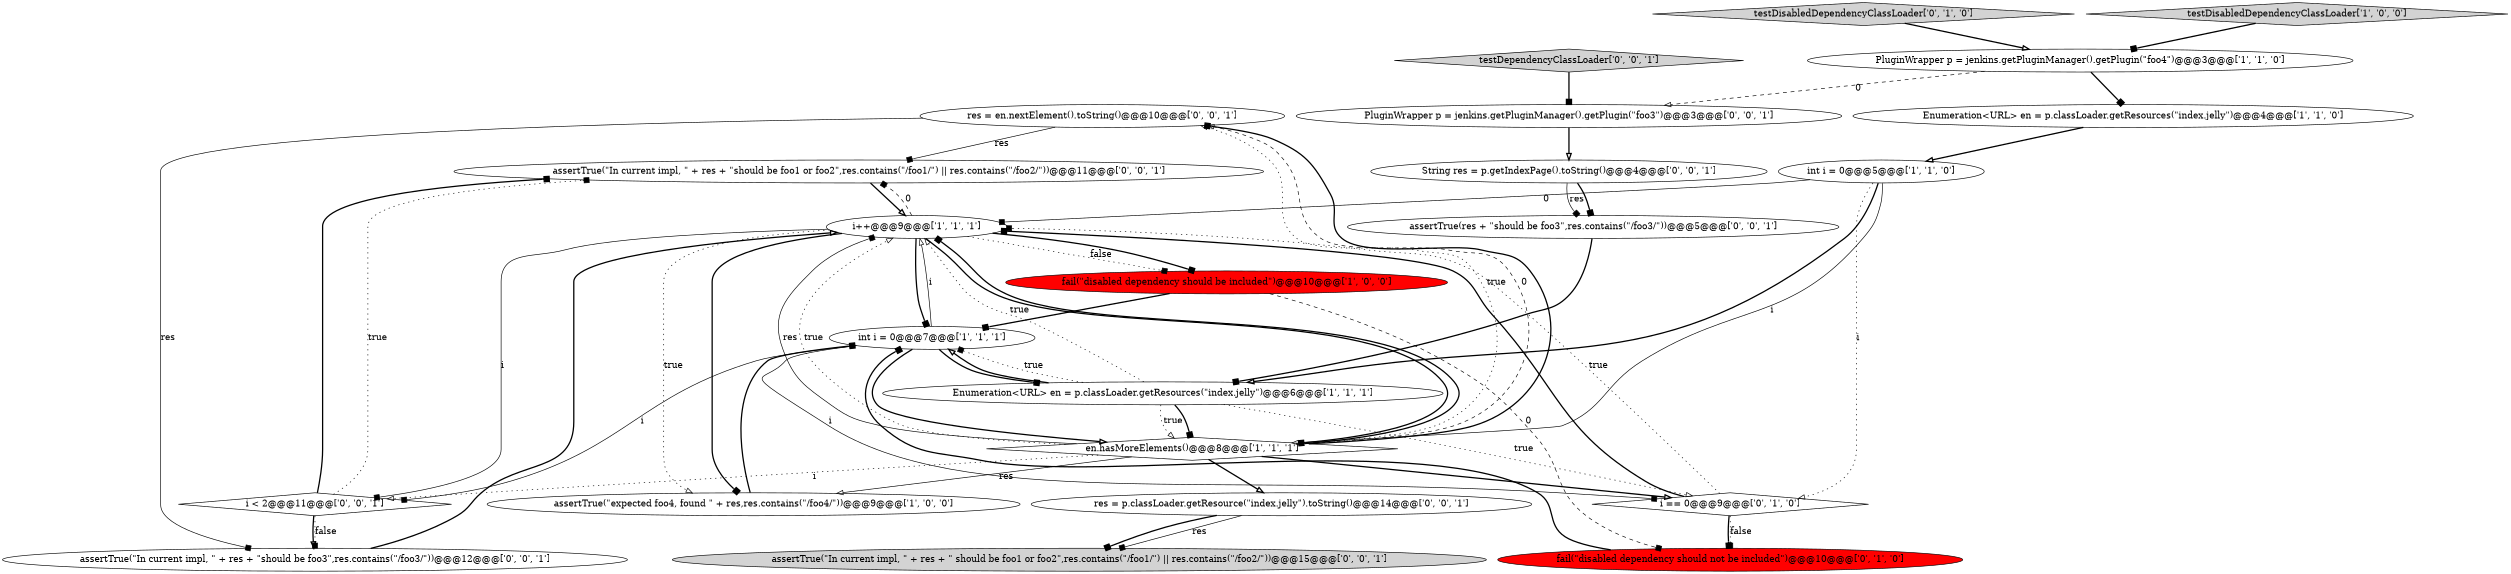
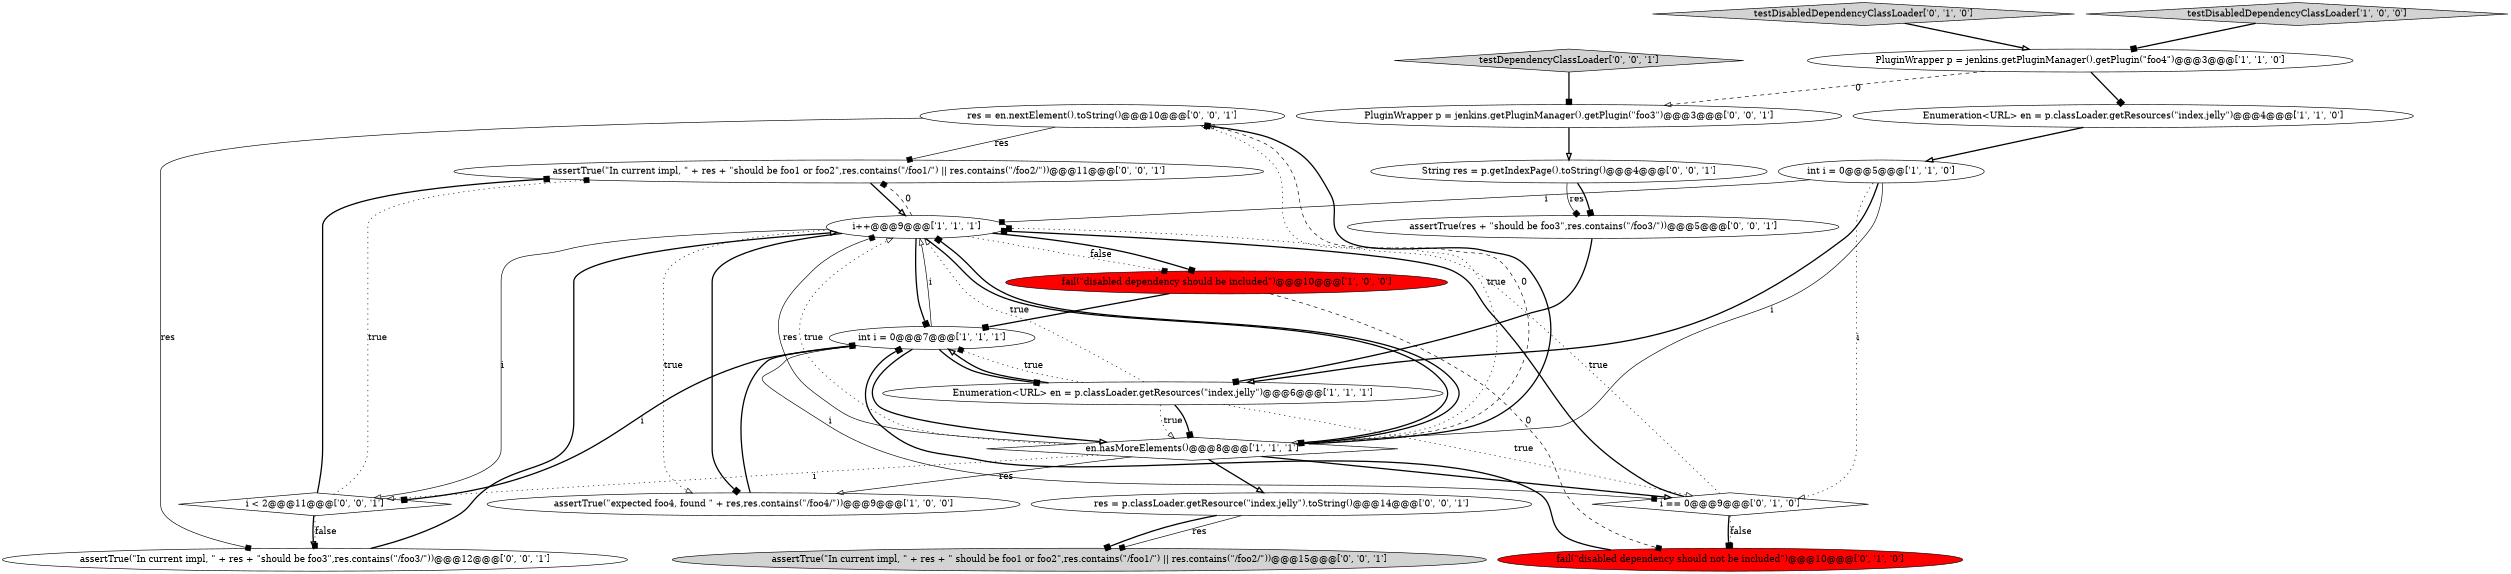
edge "int i = 0@@@5@@@['1', '1', '0']" -> "i++@@@9@@@['1', '1', '1']": label "0" -> "i"
edge "i++@@@9@@@['1', '1', '1']" -> "i < 2@@@11@@@['0', '0', '1']": arrowhead box -> onormal
edge "int i = 0@@@7@@@['1', '1', '1']" -> "i < 2@@@11@@@['0', '0', '1']": style solid -> bold
